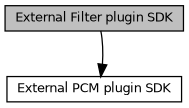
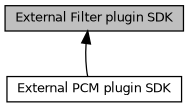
edge "External Filter plugin SDK" -> "External PCM plugin SDK": reversed
